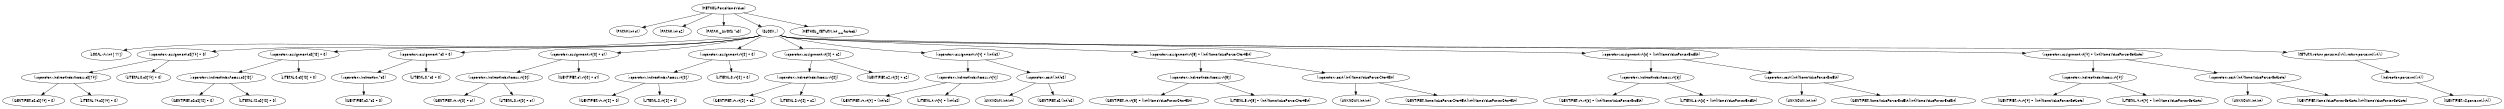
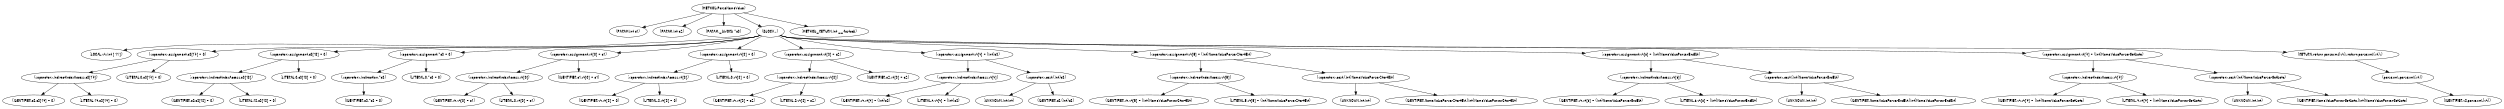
node "(indirection,parsexml(v4))": label "(indirection,parsexml(v4))" -> "(parsexml,parsexml(v4))"
